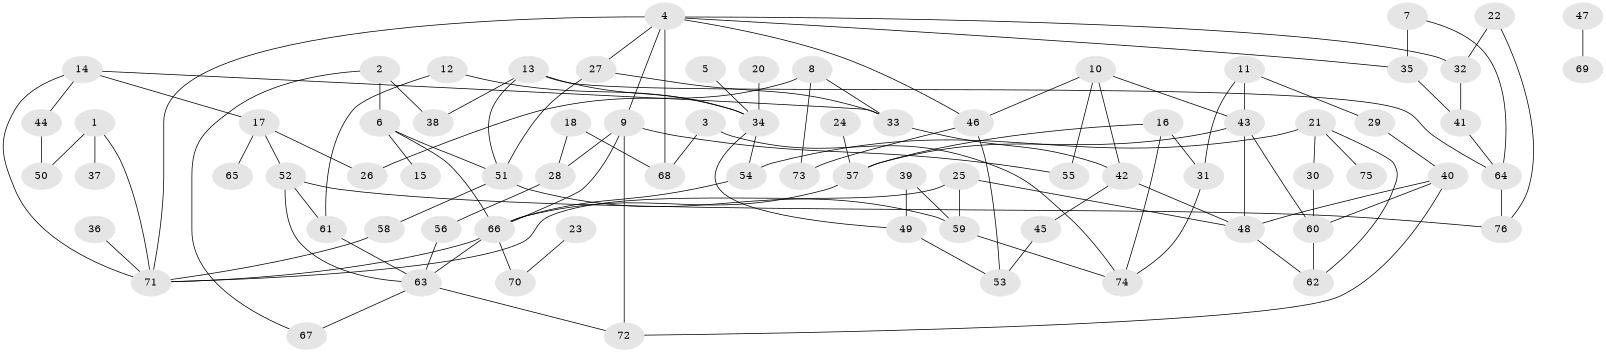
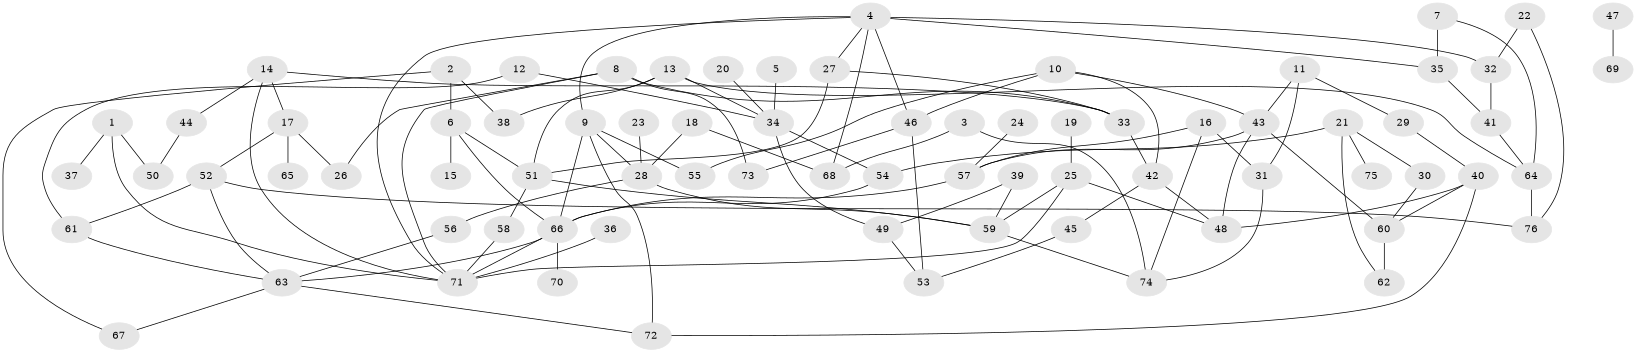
edge "8" -- "71": added
node "19": added
edge "28" -- "59": added
edge "23" -- "70": now "23" -- "28"
edge "48" -- "62": removed
